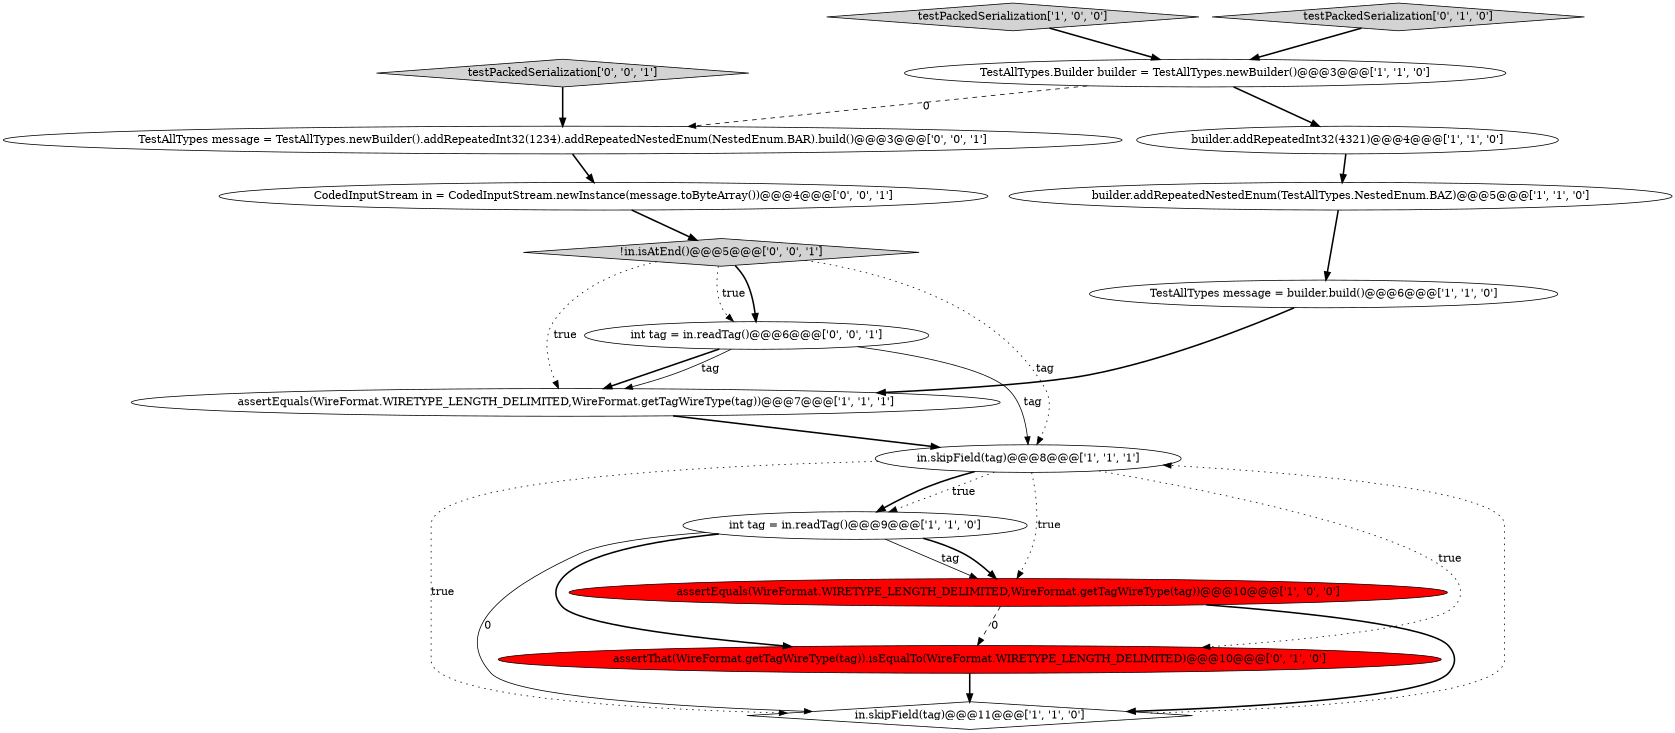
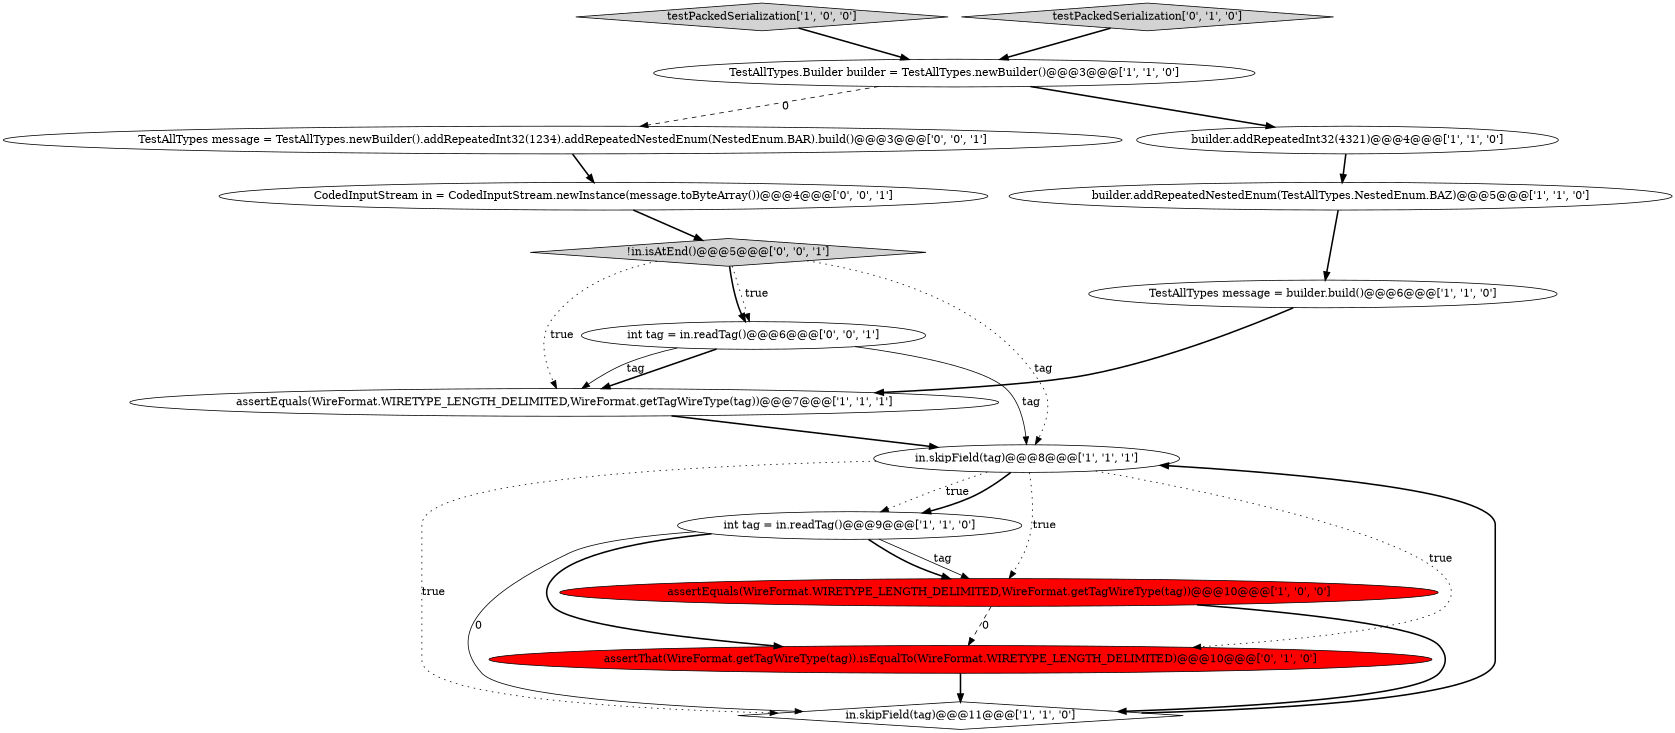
node "testPackedSerialization['0', '0', '1']": removed
edge "in.skipField(tag)@@@11@@@['1', '1', '0']" -> "in.skipField(tag)@@@8@@@['1', '1', '1']": style dotted -> bold
